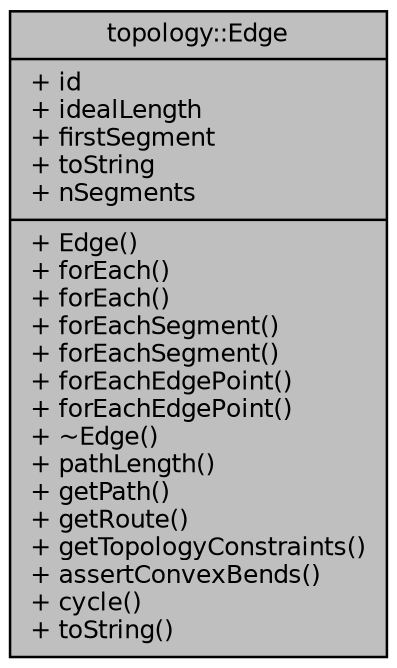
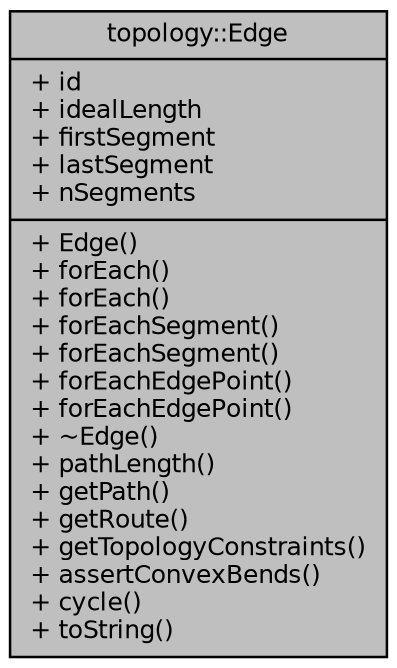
node "topology::Edge": text "+ toString" -> "+ lastSegment"
